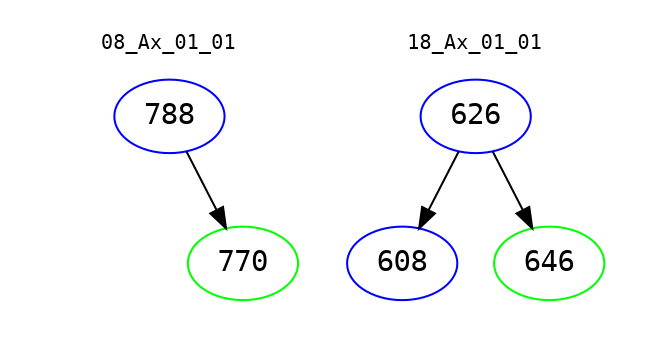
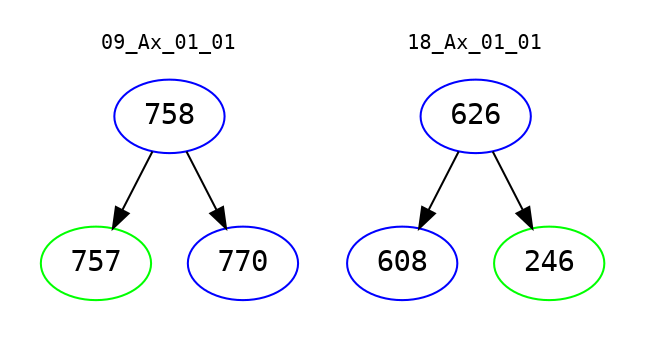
cluster "08_Ax_01_01": label "08_Ax_01_01" -> "09_Ax_01_01"
node "788": label "788" -> "758"
node "757": added
node "770": color green -> blue
node "646": label "646" -> "246"
